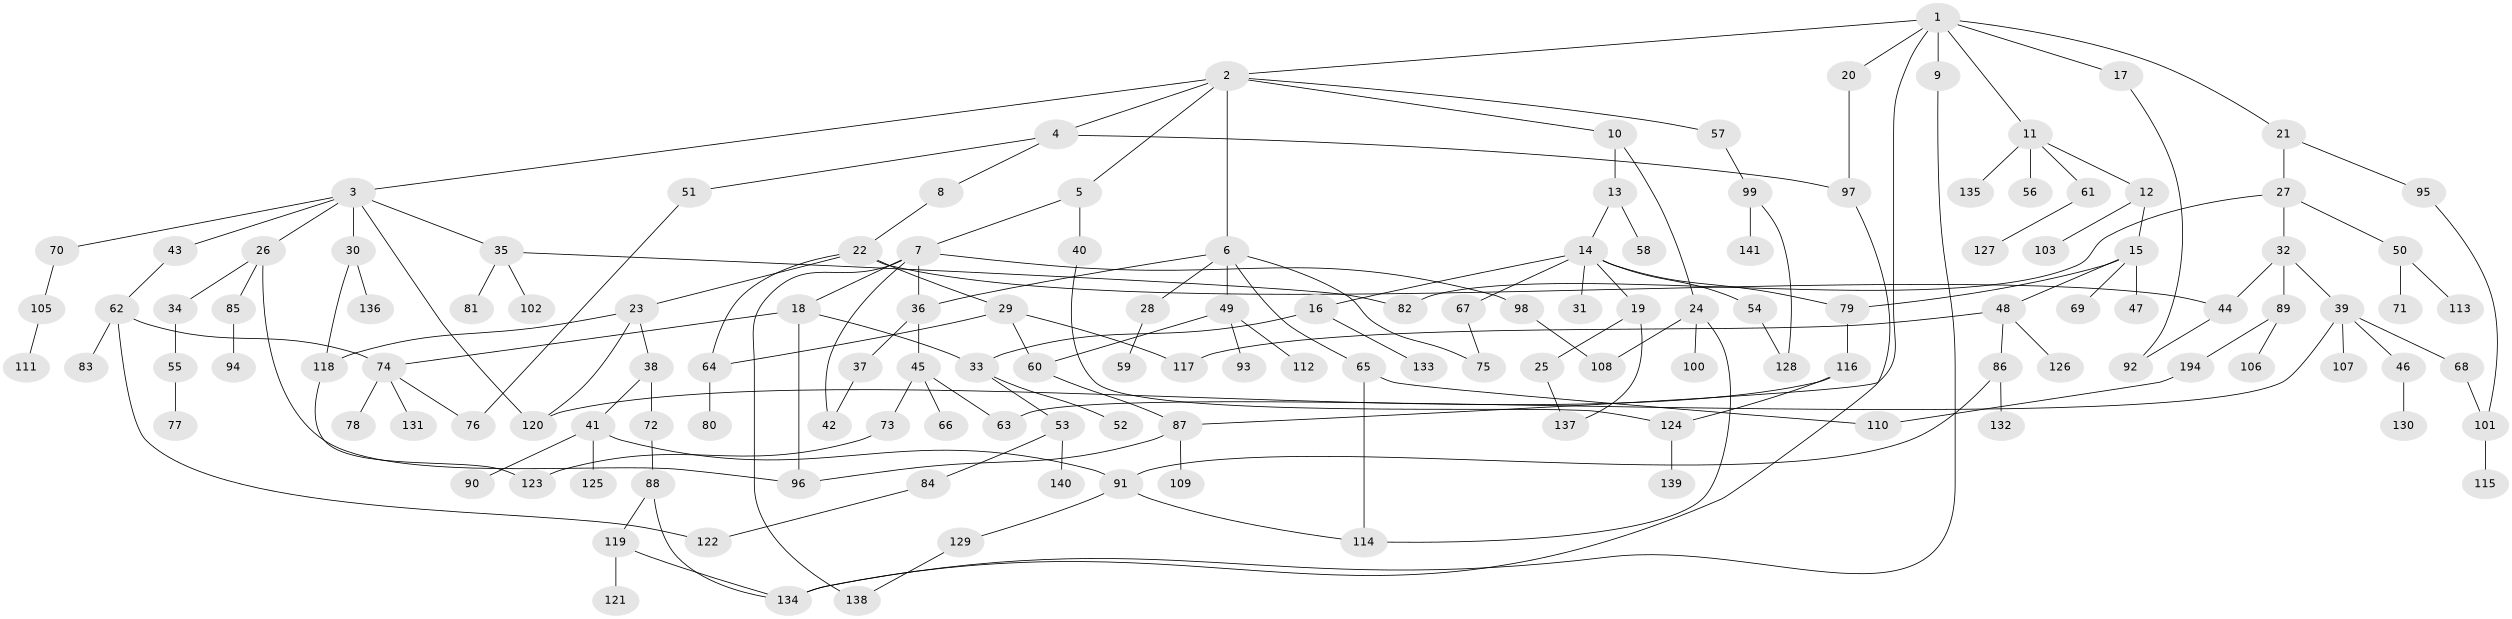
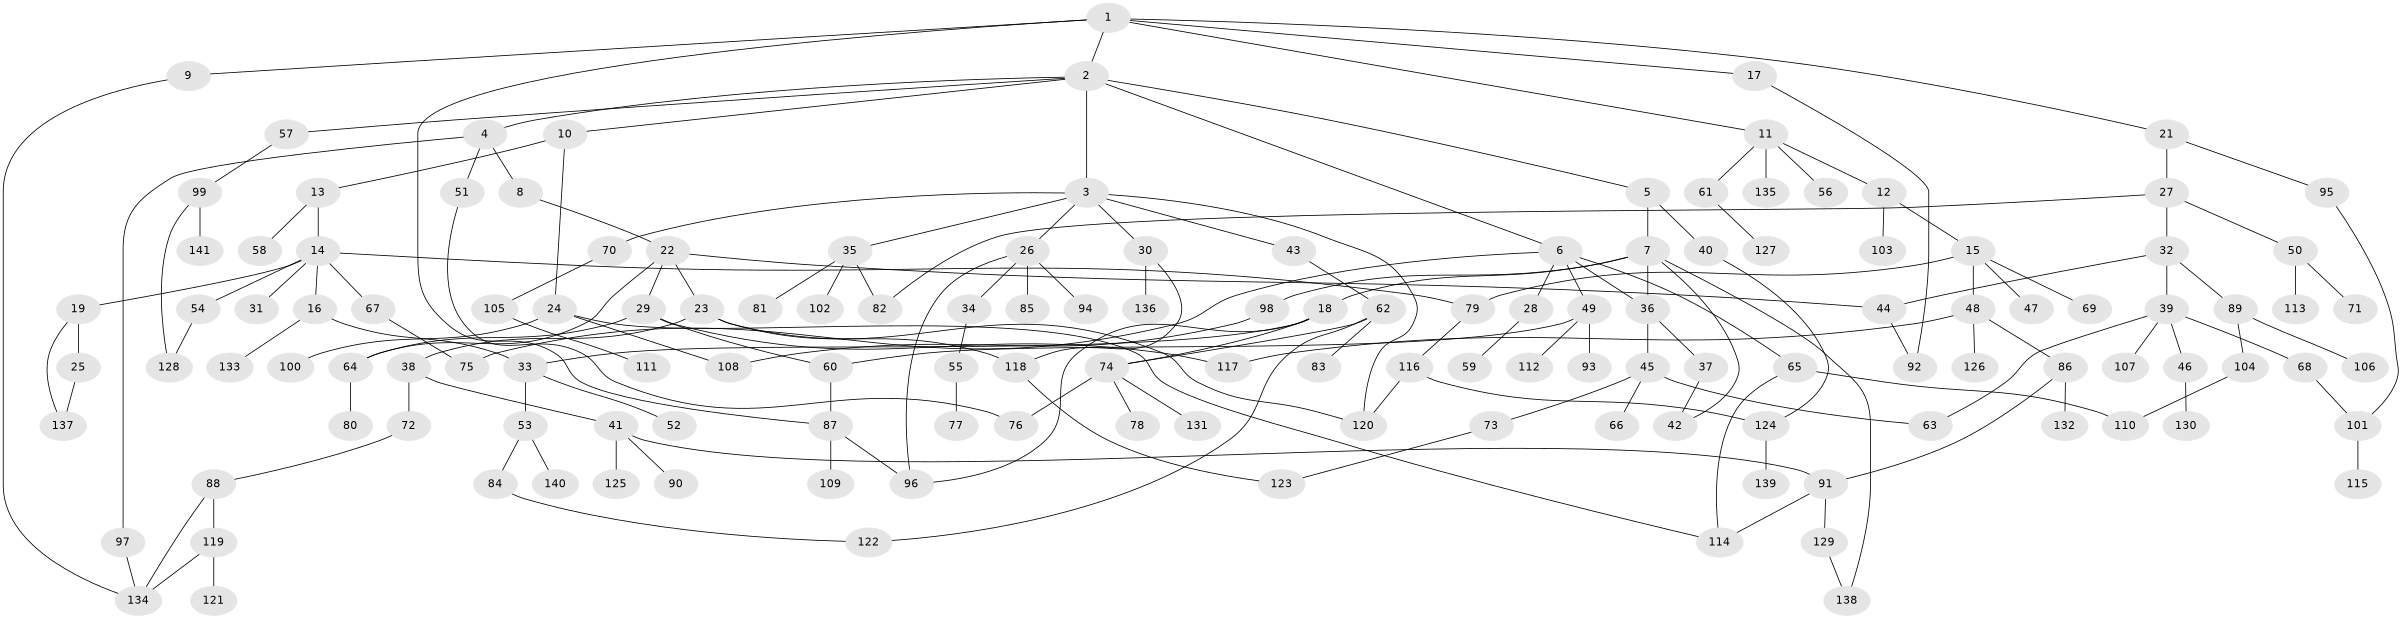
node "20": removed
edge "85" -- "94": now "26" -- "94"
node "194": label "194" -> "104"
